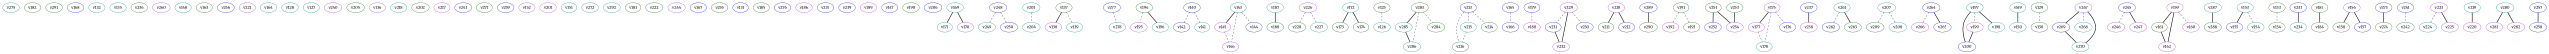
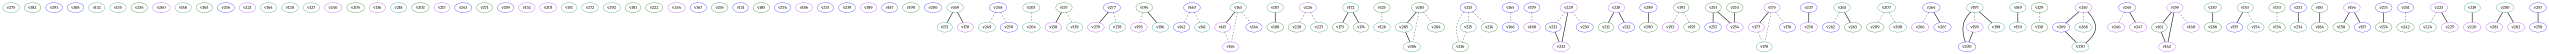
node "v291": color darkgreen -> blue
node "v279": added
